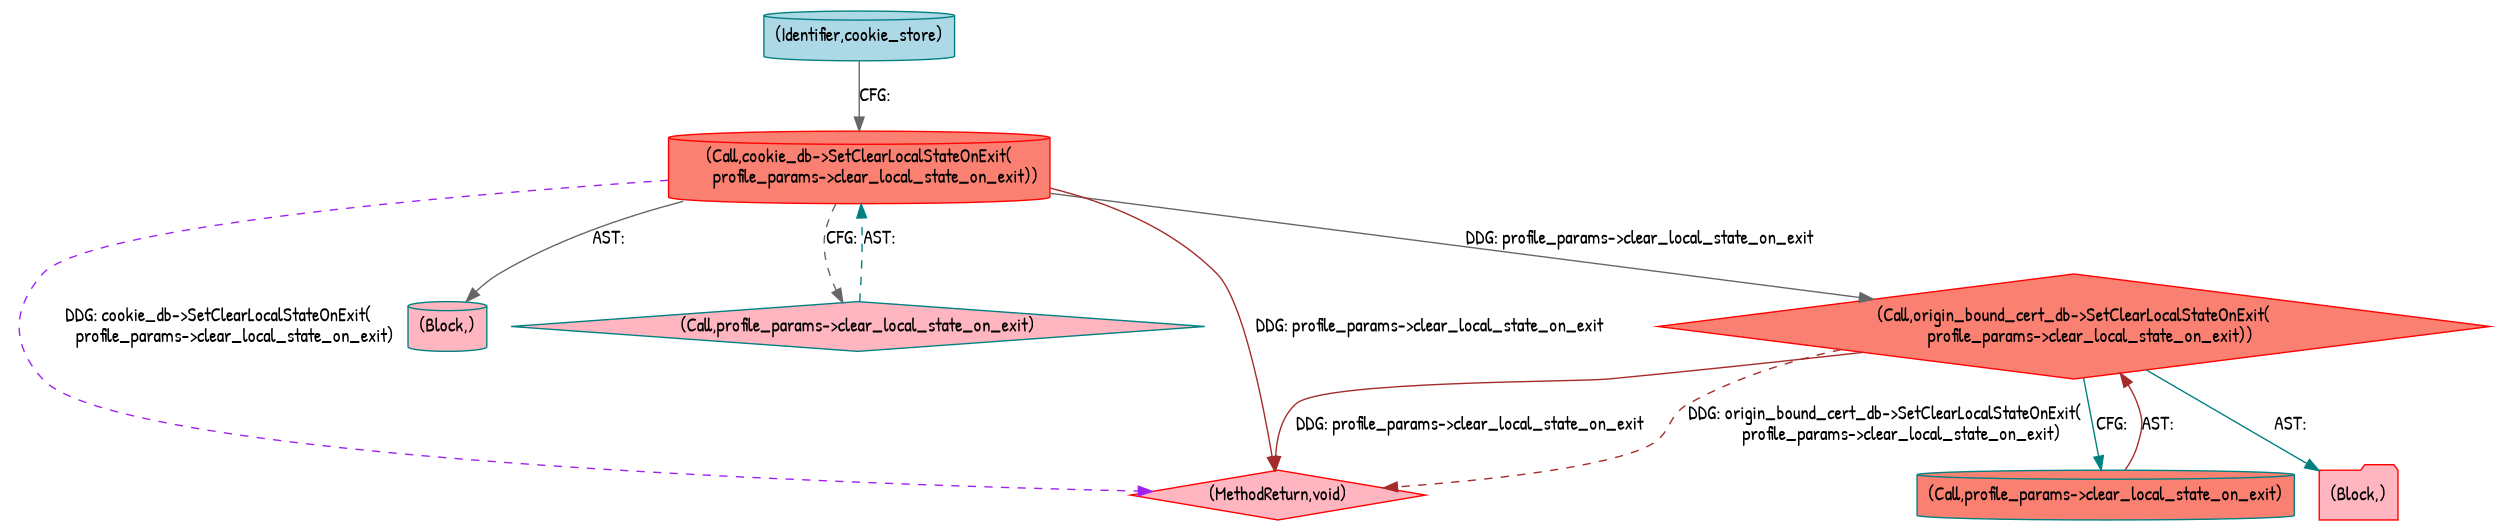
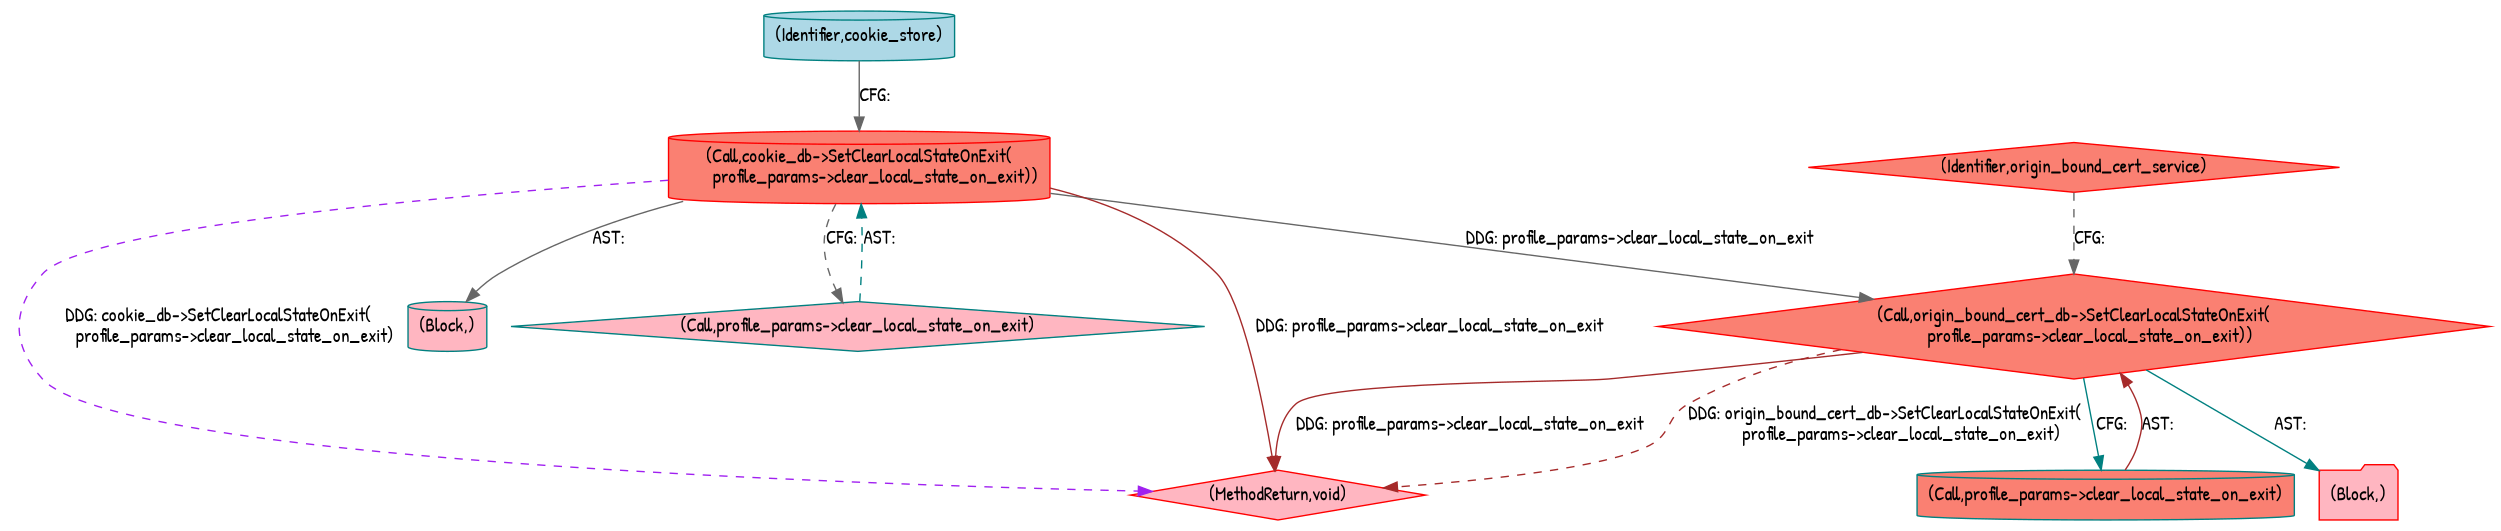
node "(Identifier,origin_bound_cert_service)": added
